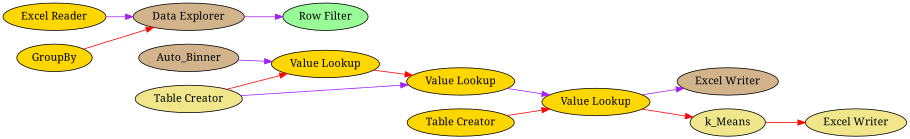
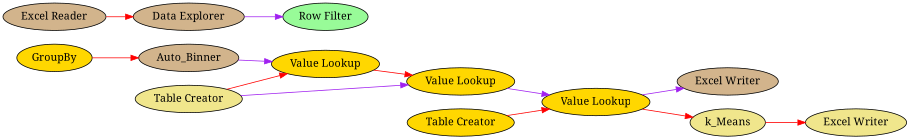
node "Excel Reader": fillcolor gold -> tan
edge "Excel Reader" -> "Data Explorer": color purple -> red
edge "GroupBy" -> "Data Explorer": now "GroupBy" -> "Auto_Binner"
